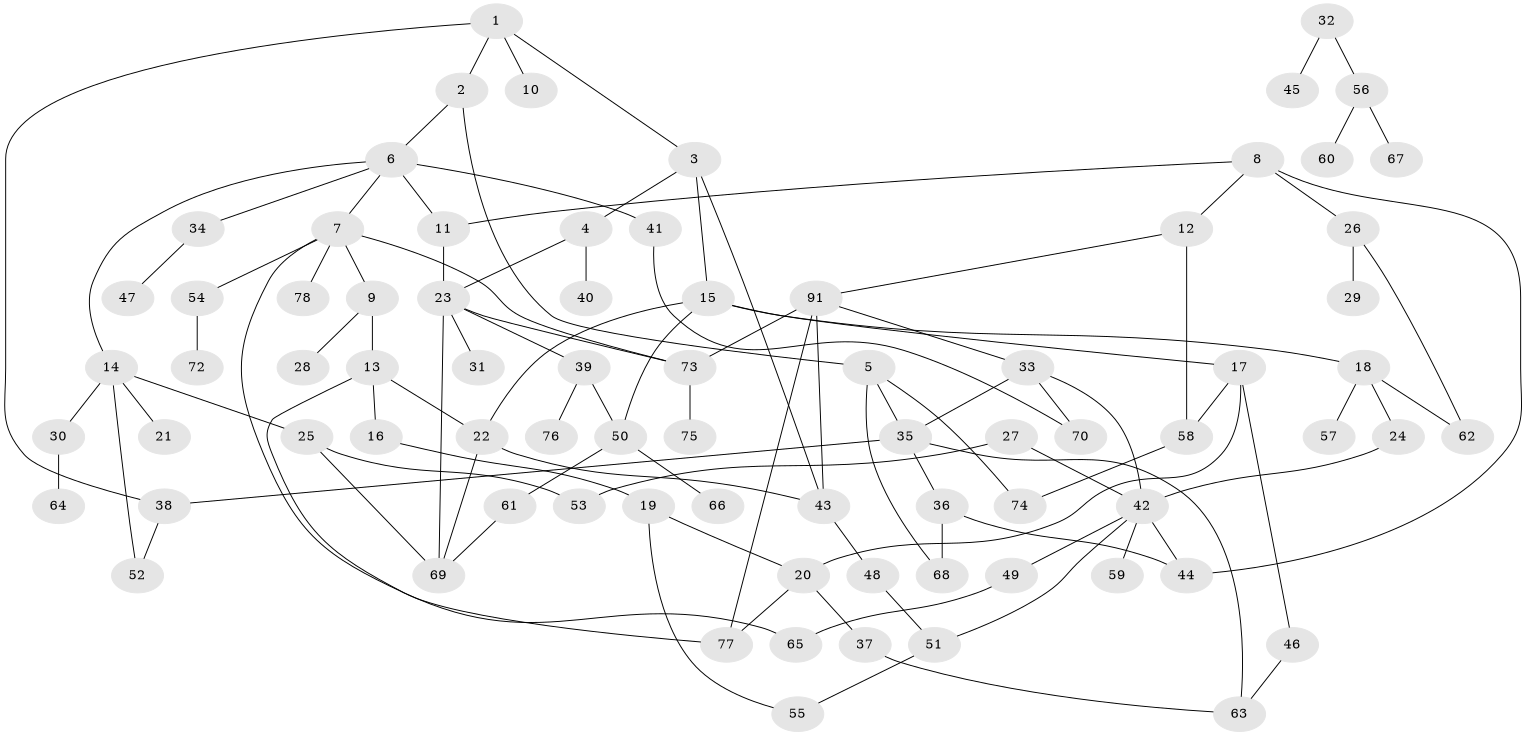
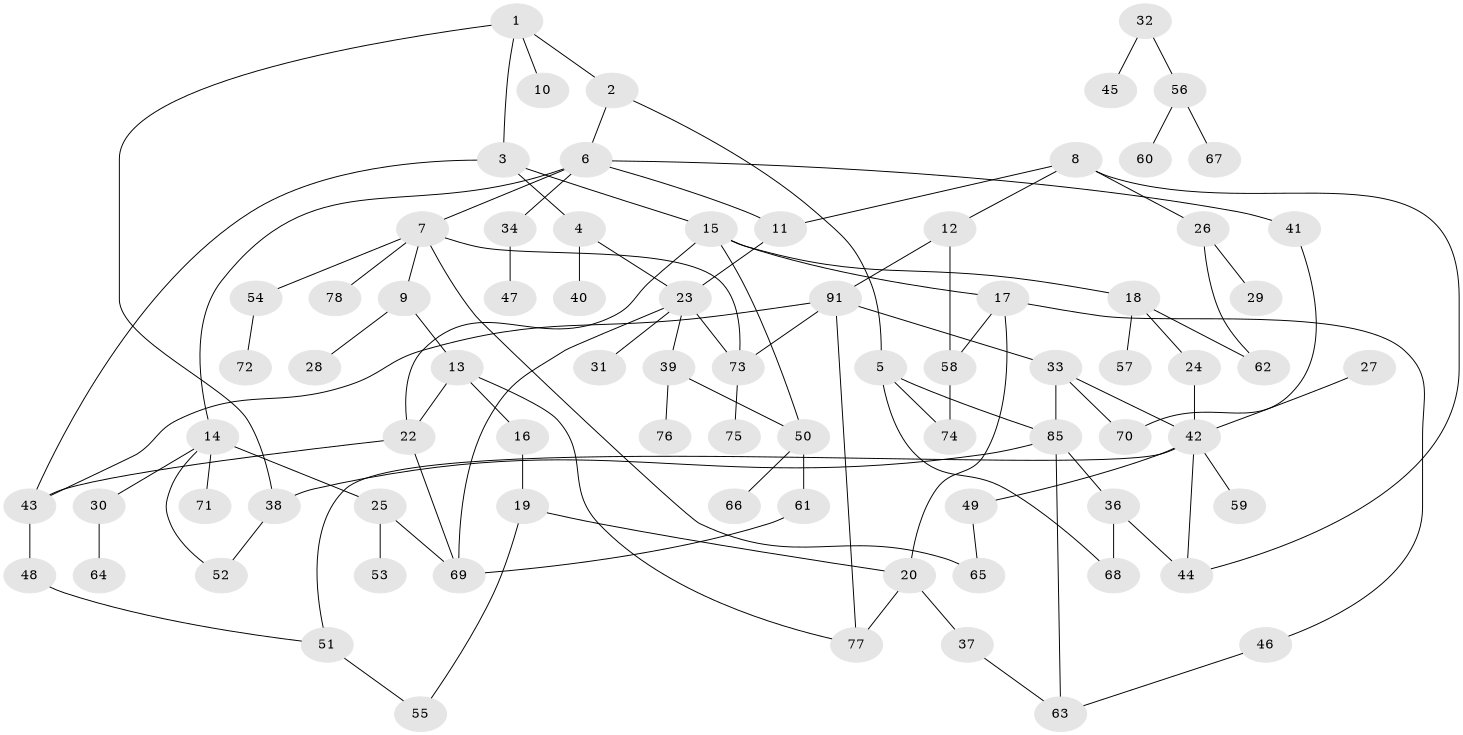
node "21": label "21" -> "71"
node "35": label "35" -> "85"
edge "27" -- "53": removed
